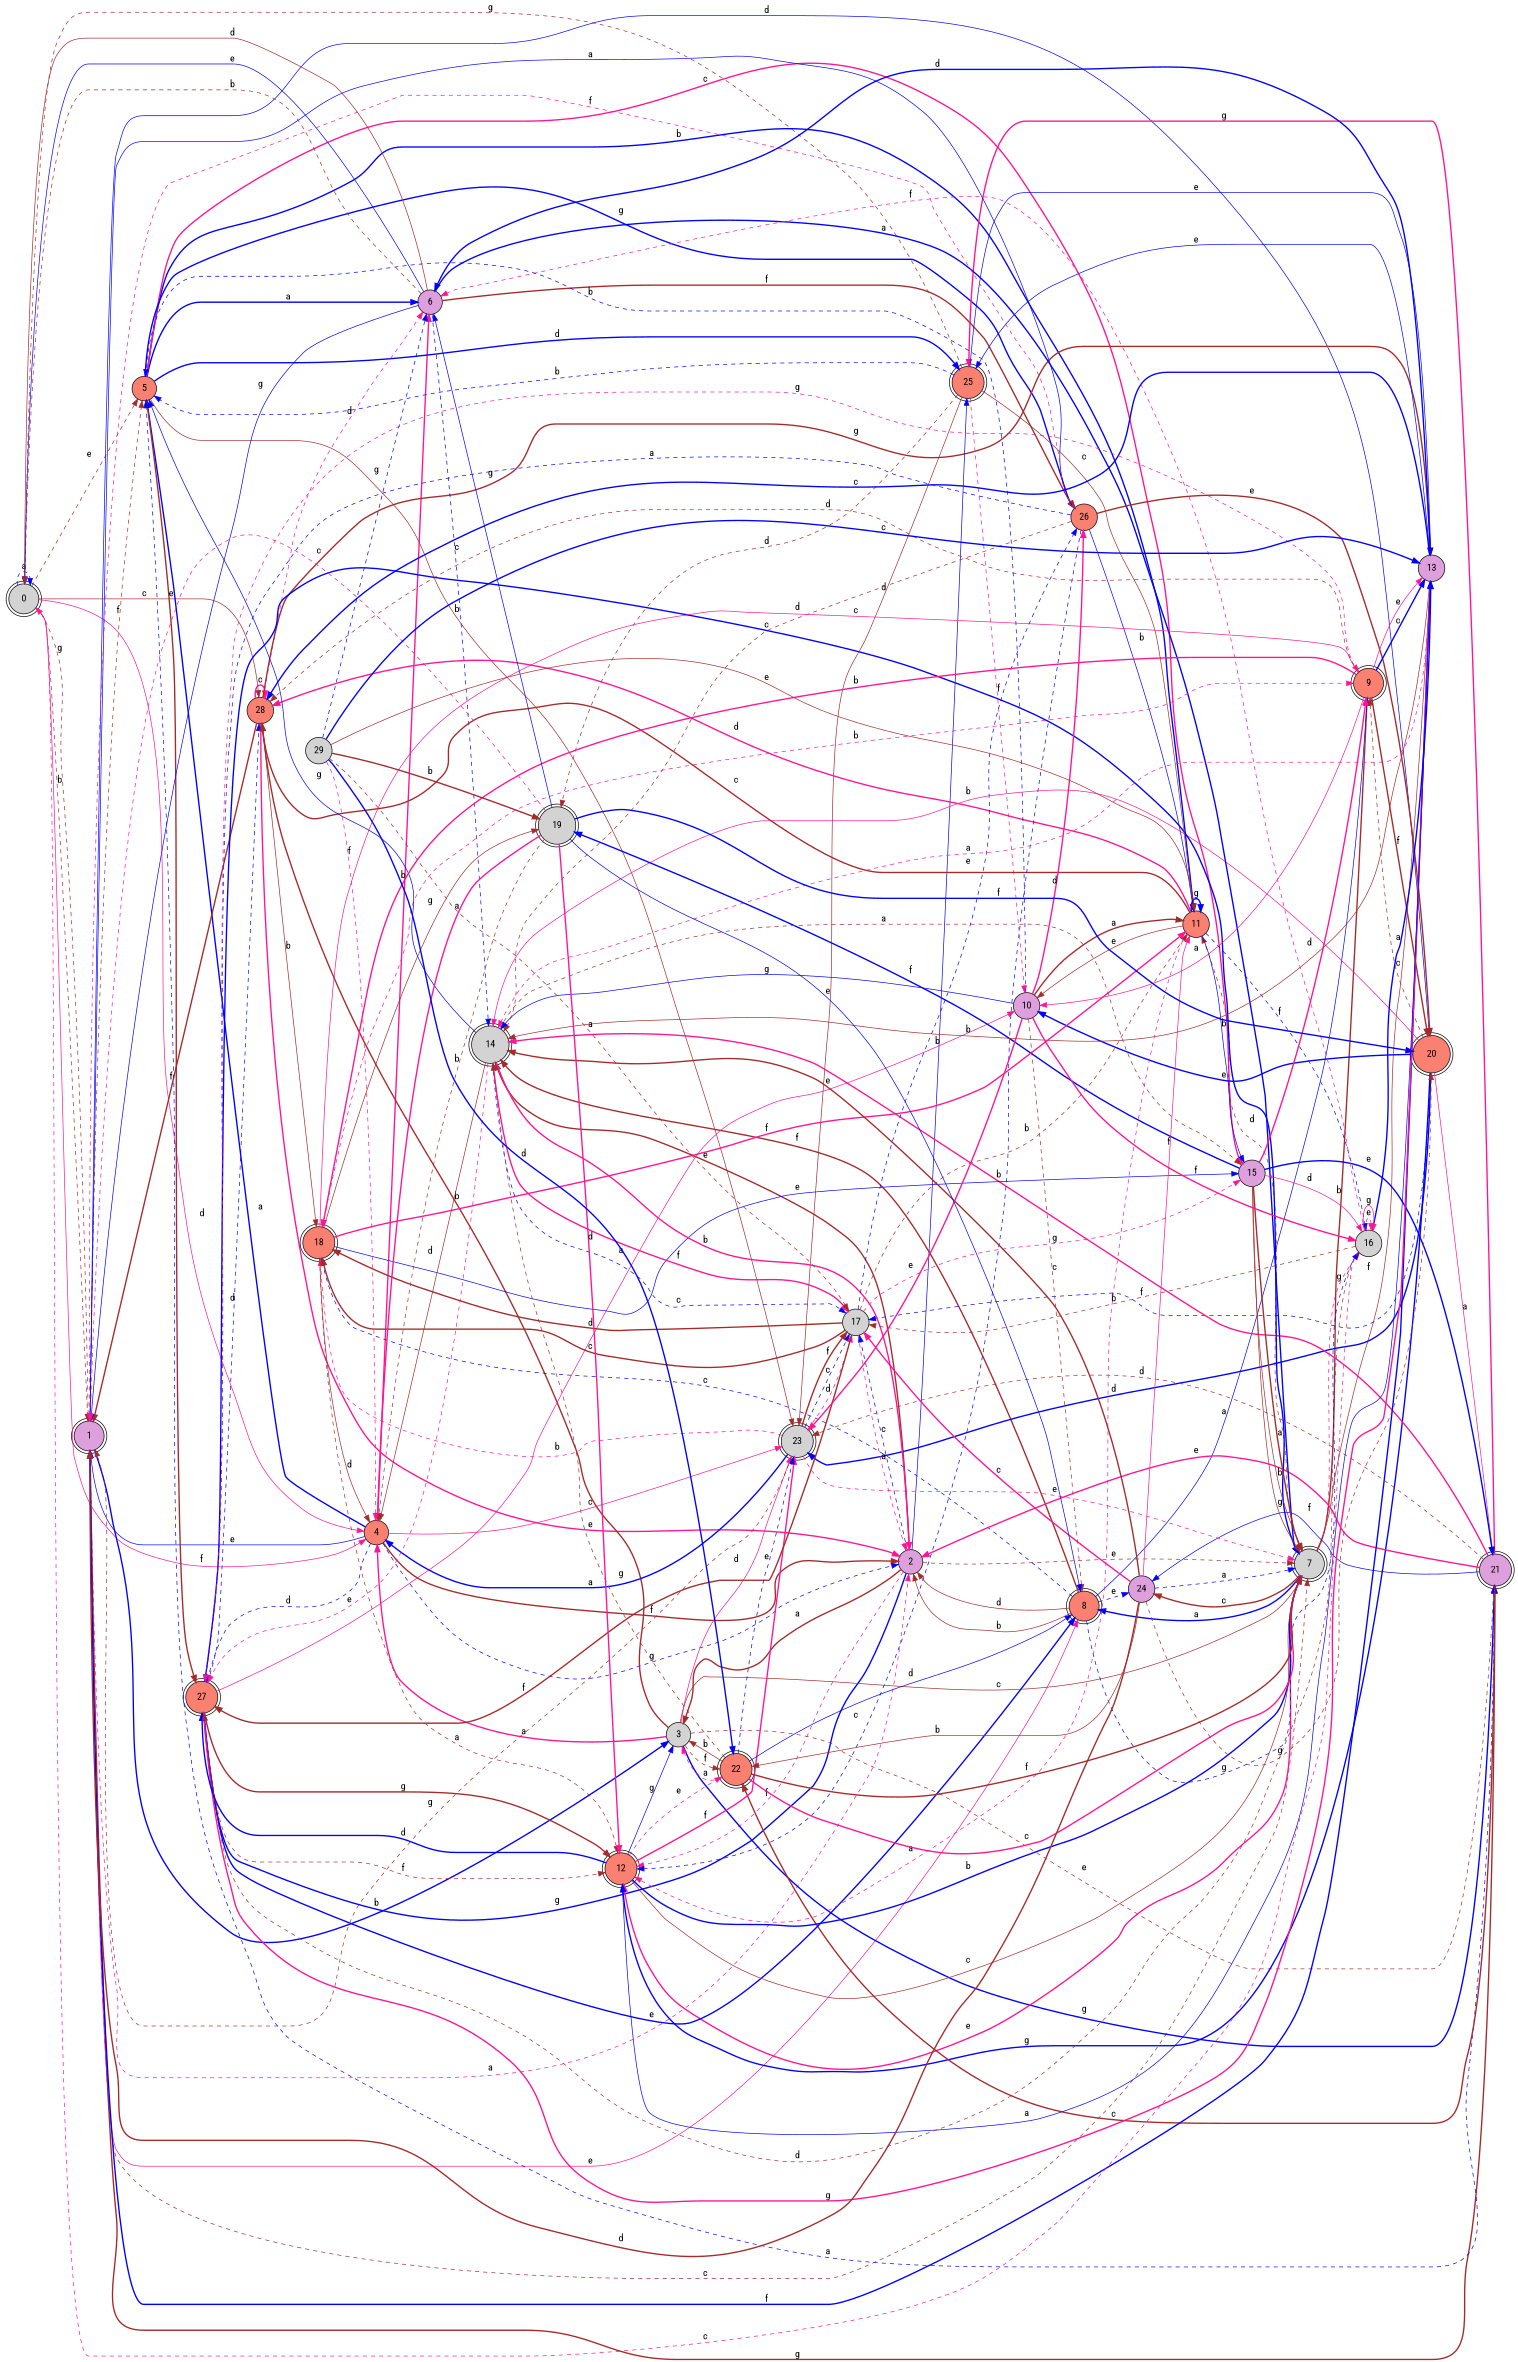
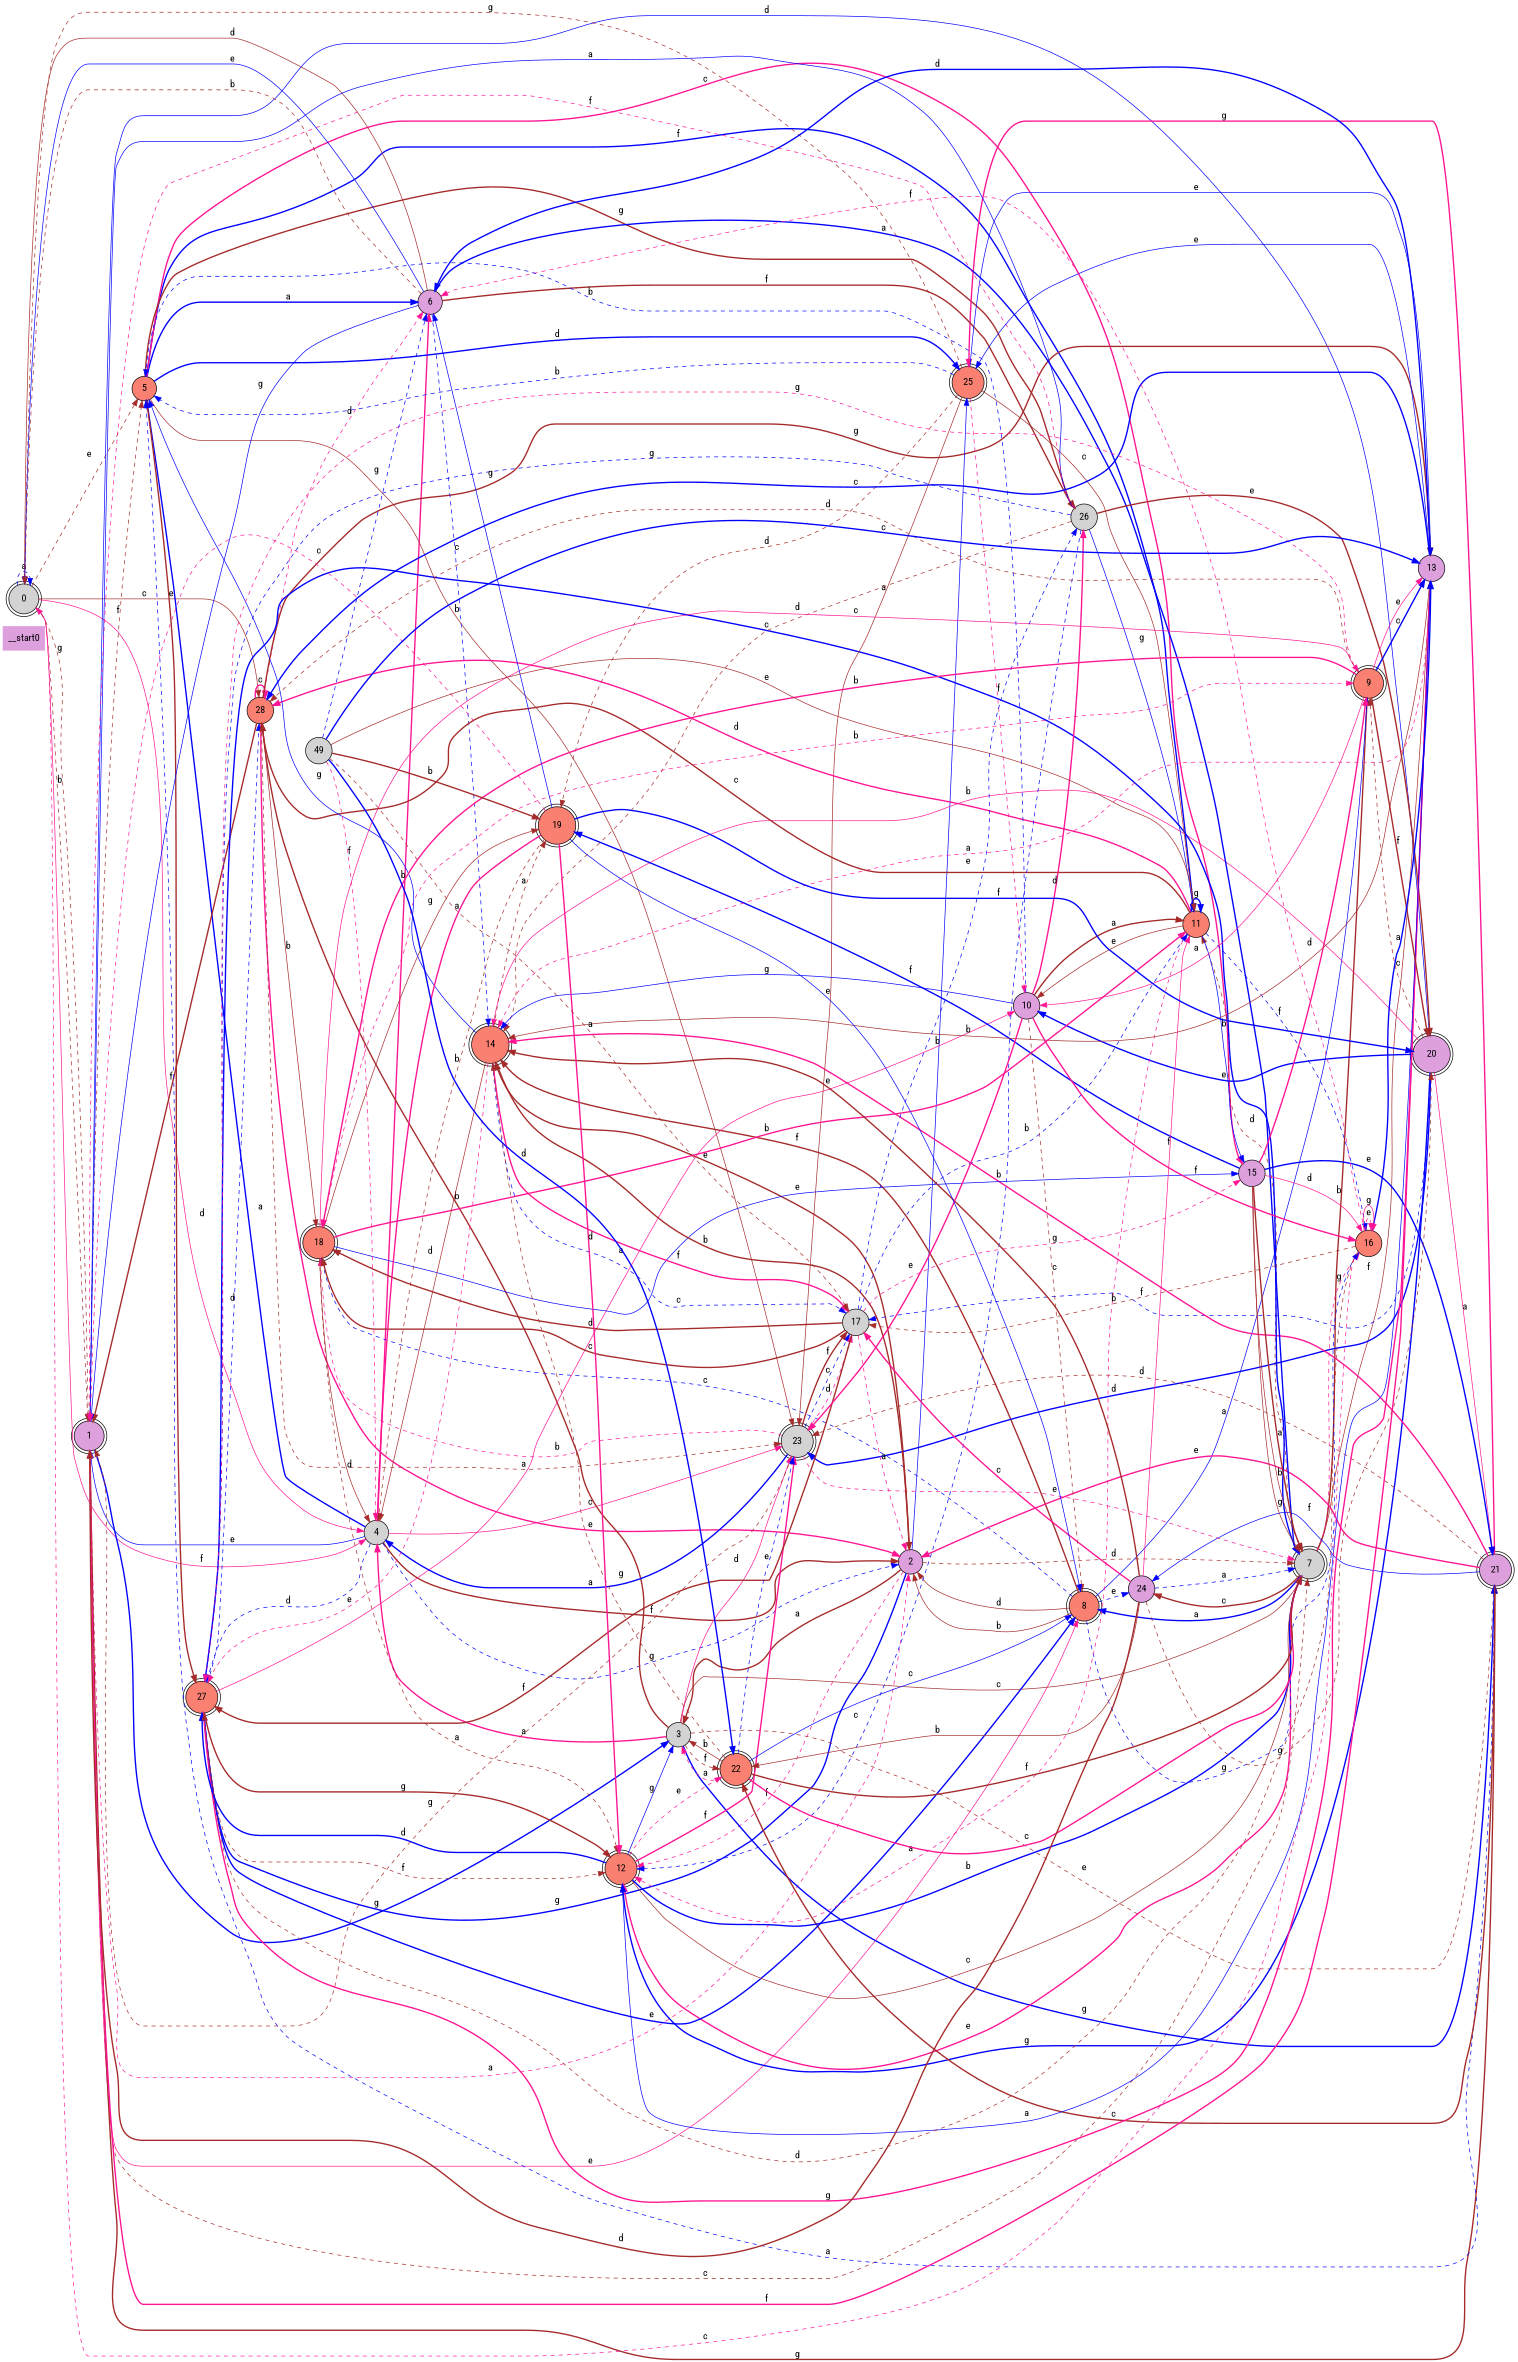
edge "5" -> "11": label "b" -> "f"
edge "5" -> "26": color blue -> brown
edge "26" -> "27": label "a" -> "g"
node "26": fillcolor salmon -> lightgrey
edge "25" -> "23": label "d" -> "a"
node "__start0": added
edge "26" -> "11": label "b" -> "g"
node "29": label "29" -> "49"
node "19": fillcolor lightgrey -> salmon
edge "14" -> "15": now "14" -> "19"
node "14": fillcolor lightgrey -> salmon
node "20": fillcolor salmon -> plum
edge "18" -> "11": label "f" -> "b"
edge "17" -> "11": color brown -> blue
node "16": fillcolor lightgrey -> salmon
edge "14" -> "2": color deeppink -> brown
edge "28" -> "23": added, label "a"
edge "2" -> "17": removed, label "c"
node "4": fillcolor salmon -> lightgrey
edge "2" -> "7": label "e" -> "d"
edge "22" -> "8": label "d" -> "c"
edge "1" -> "3": label "b" -> "g"
edge "13" -> "1": color blue -> deeppink
